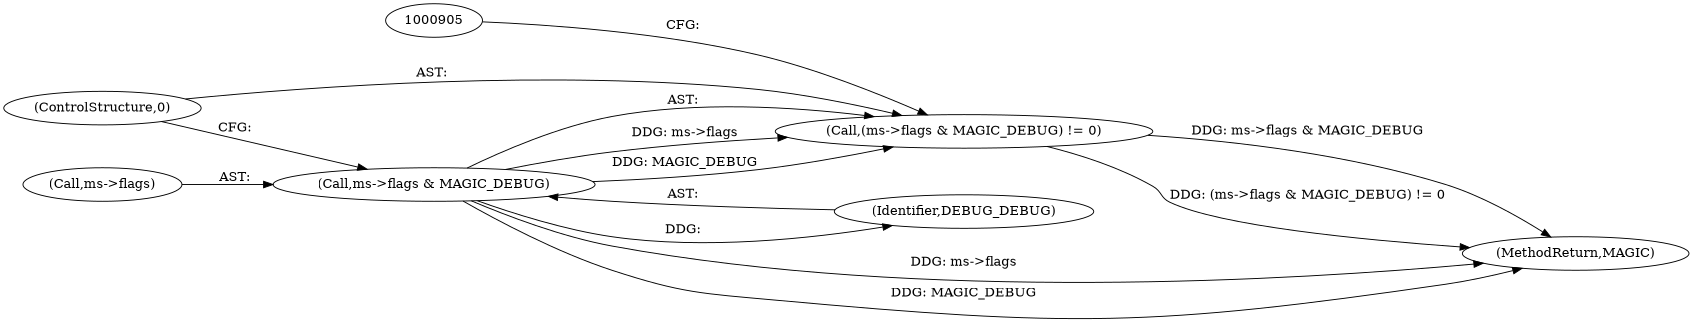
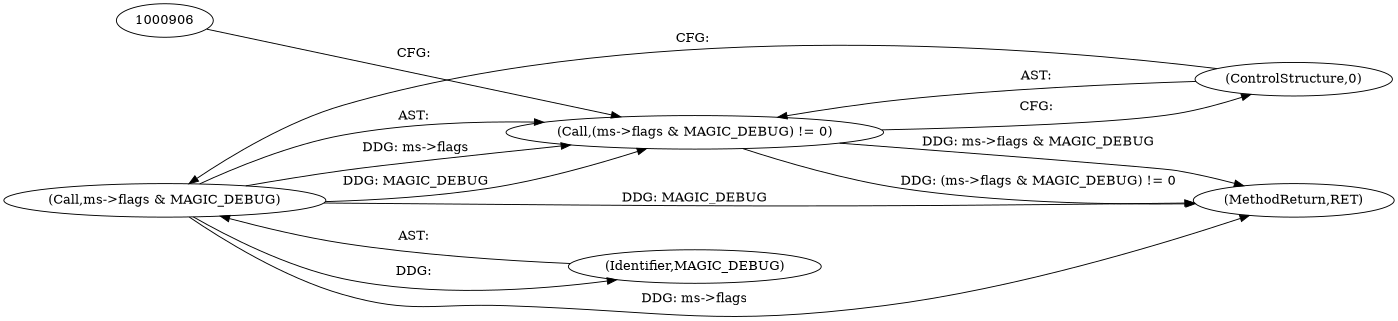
node "1000905": label "1000905" -> "1000906"
edge "(Call,(ms->flags & MAGIC_DEBUG) != 0)" -> "(ControlStructure,0)": added, label "CFG:"
node "(Call,ms->flags)": removed
node "(Identifier,DEBUG_DEBUG)": label "(Identifier,DEBUG_DEBUG)" -> "(Identifier,MAGIC_DEBUG)"
node "(MethodReturn,MAGIC)": label "(MethodReturn,MAGIC)" -> "(MethodReturn,RET)"
